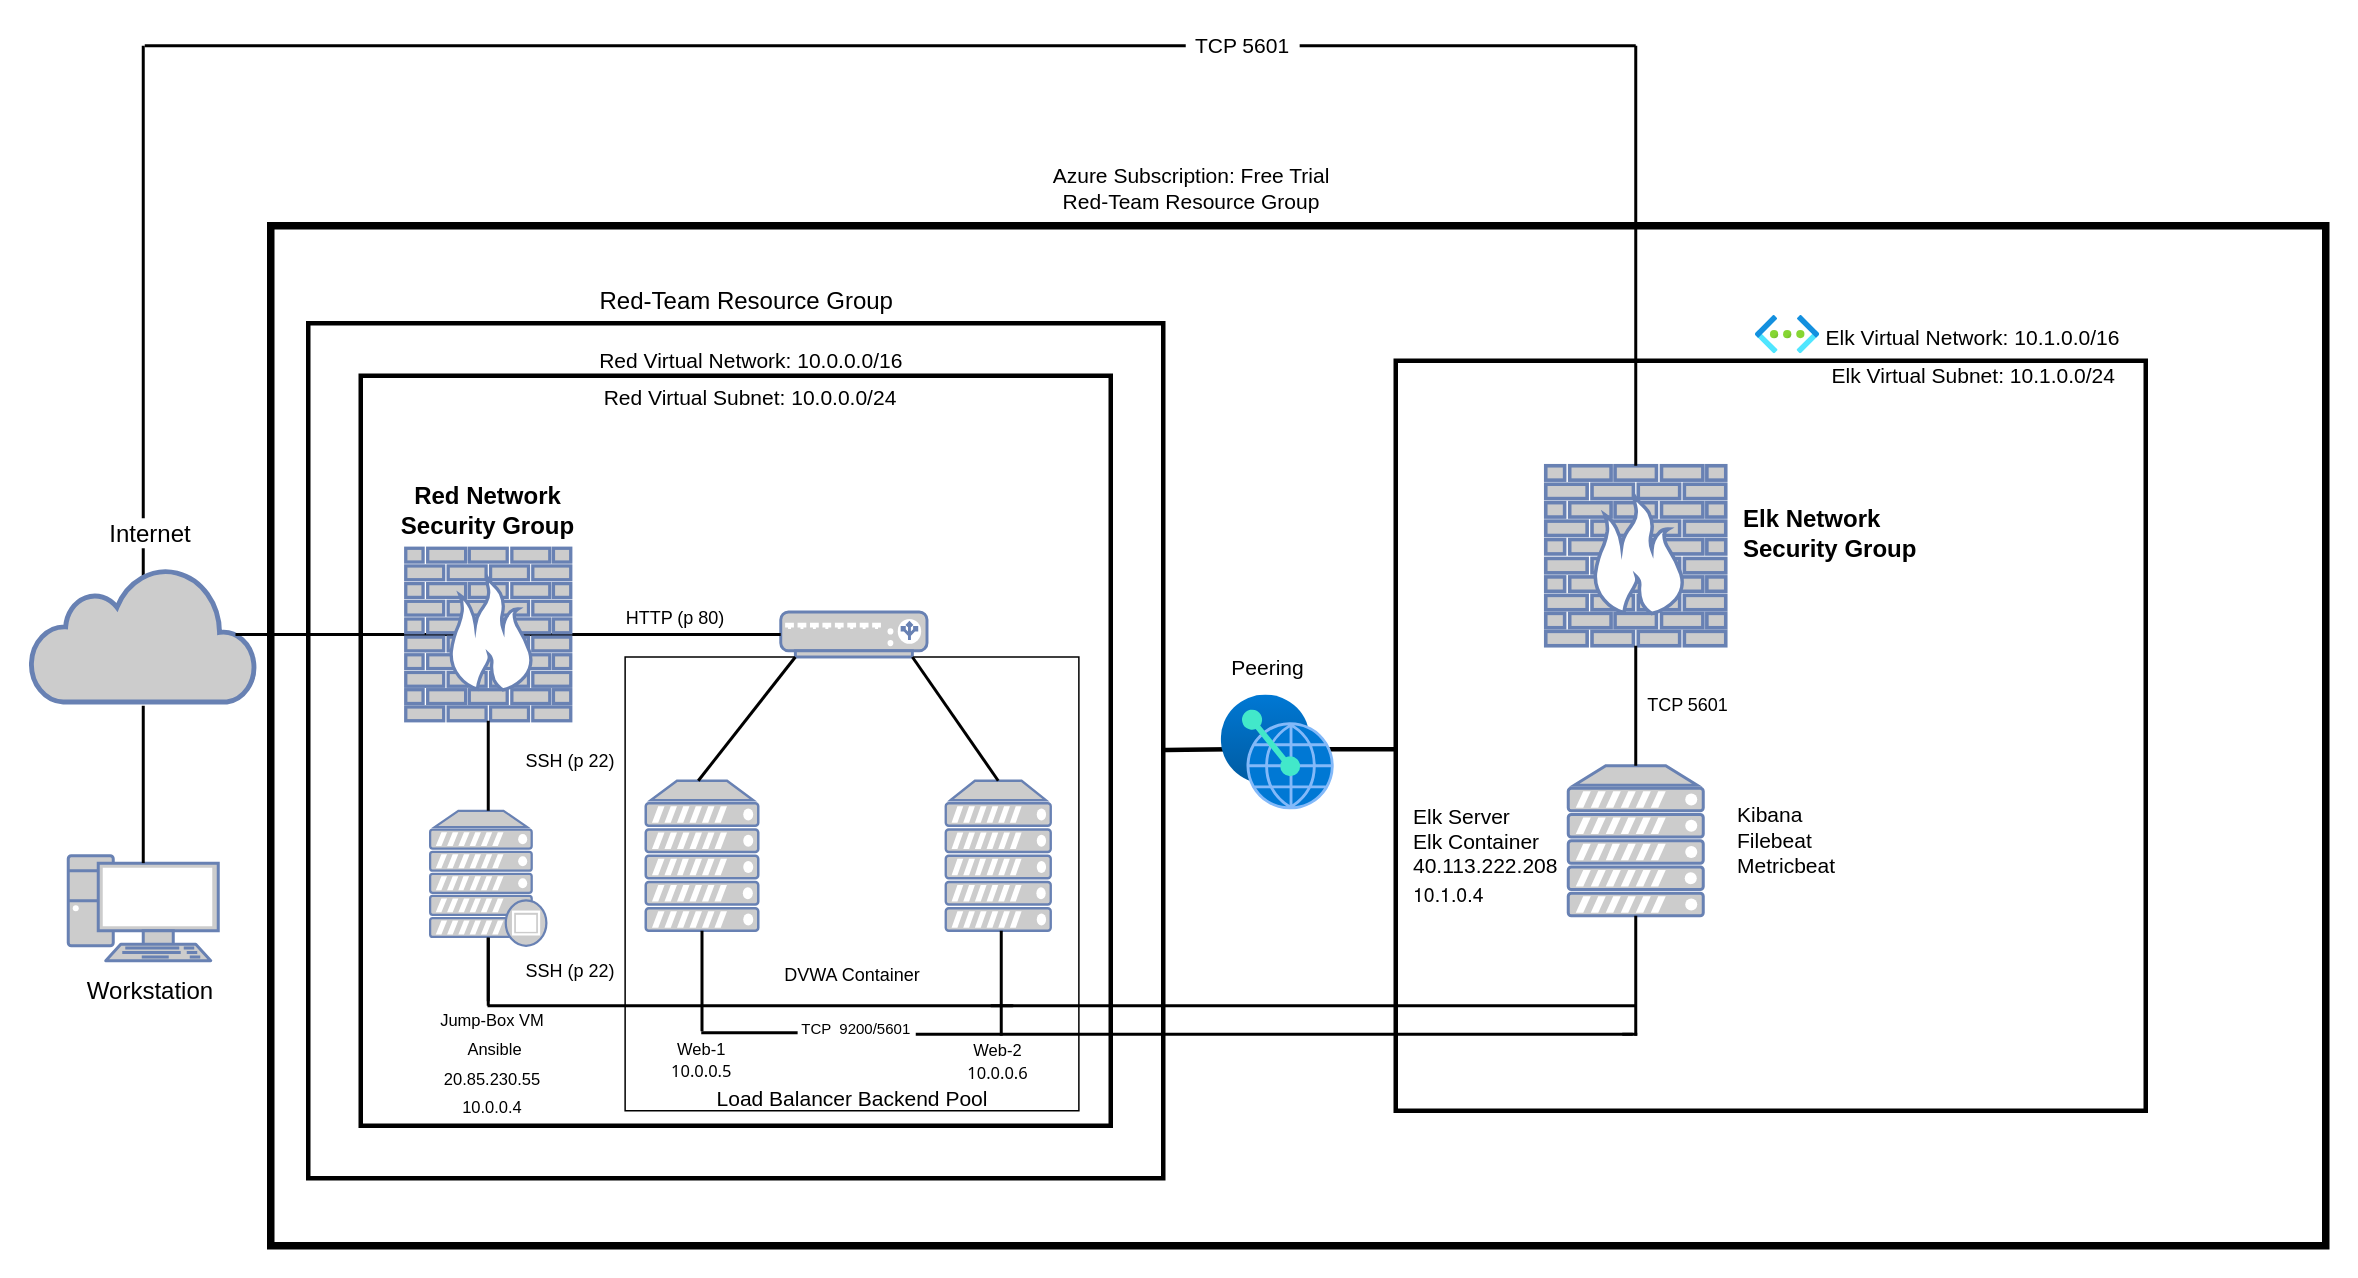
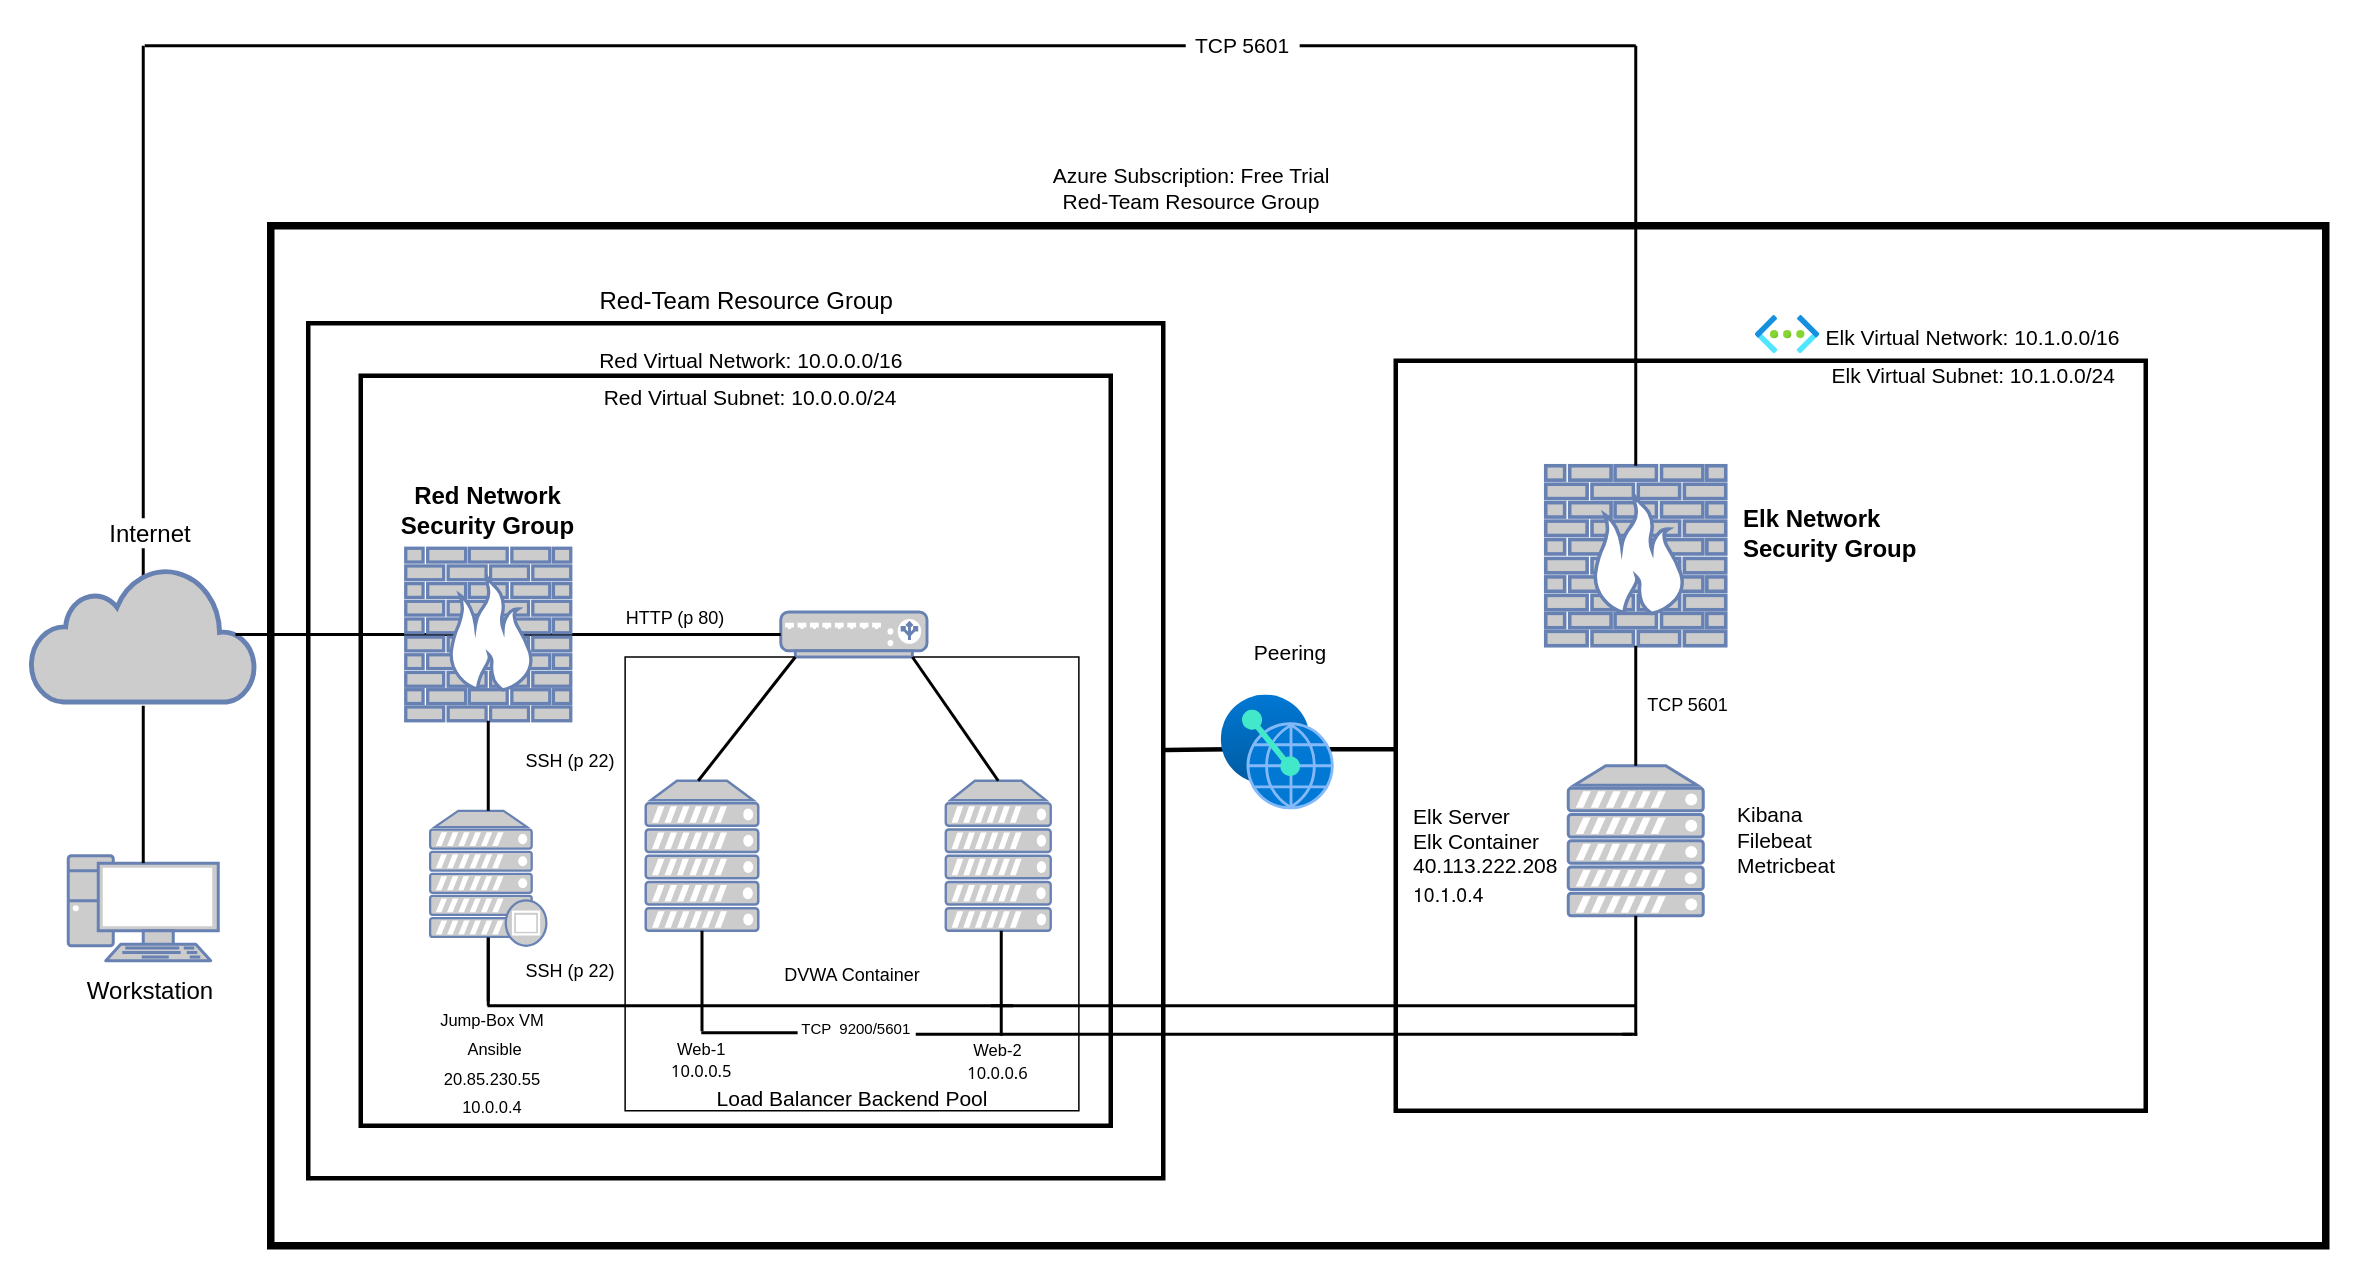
node "Peering": moved (1268, 668) -> (1291, 653)
